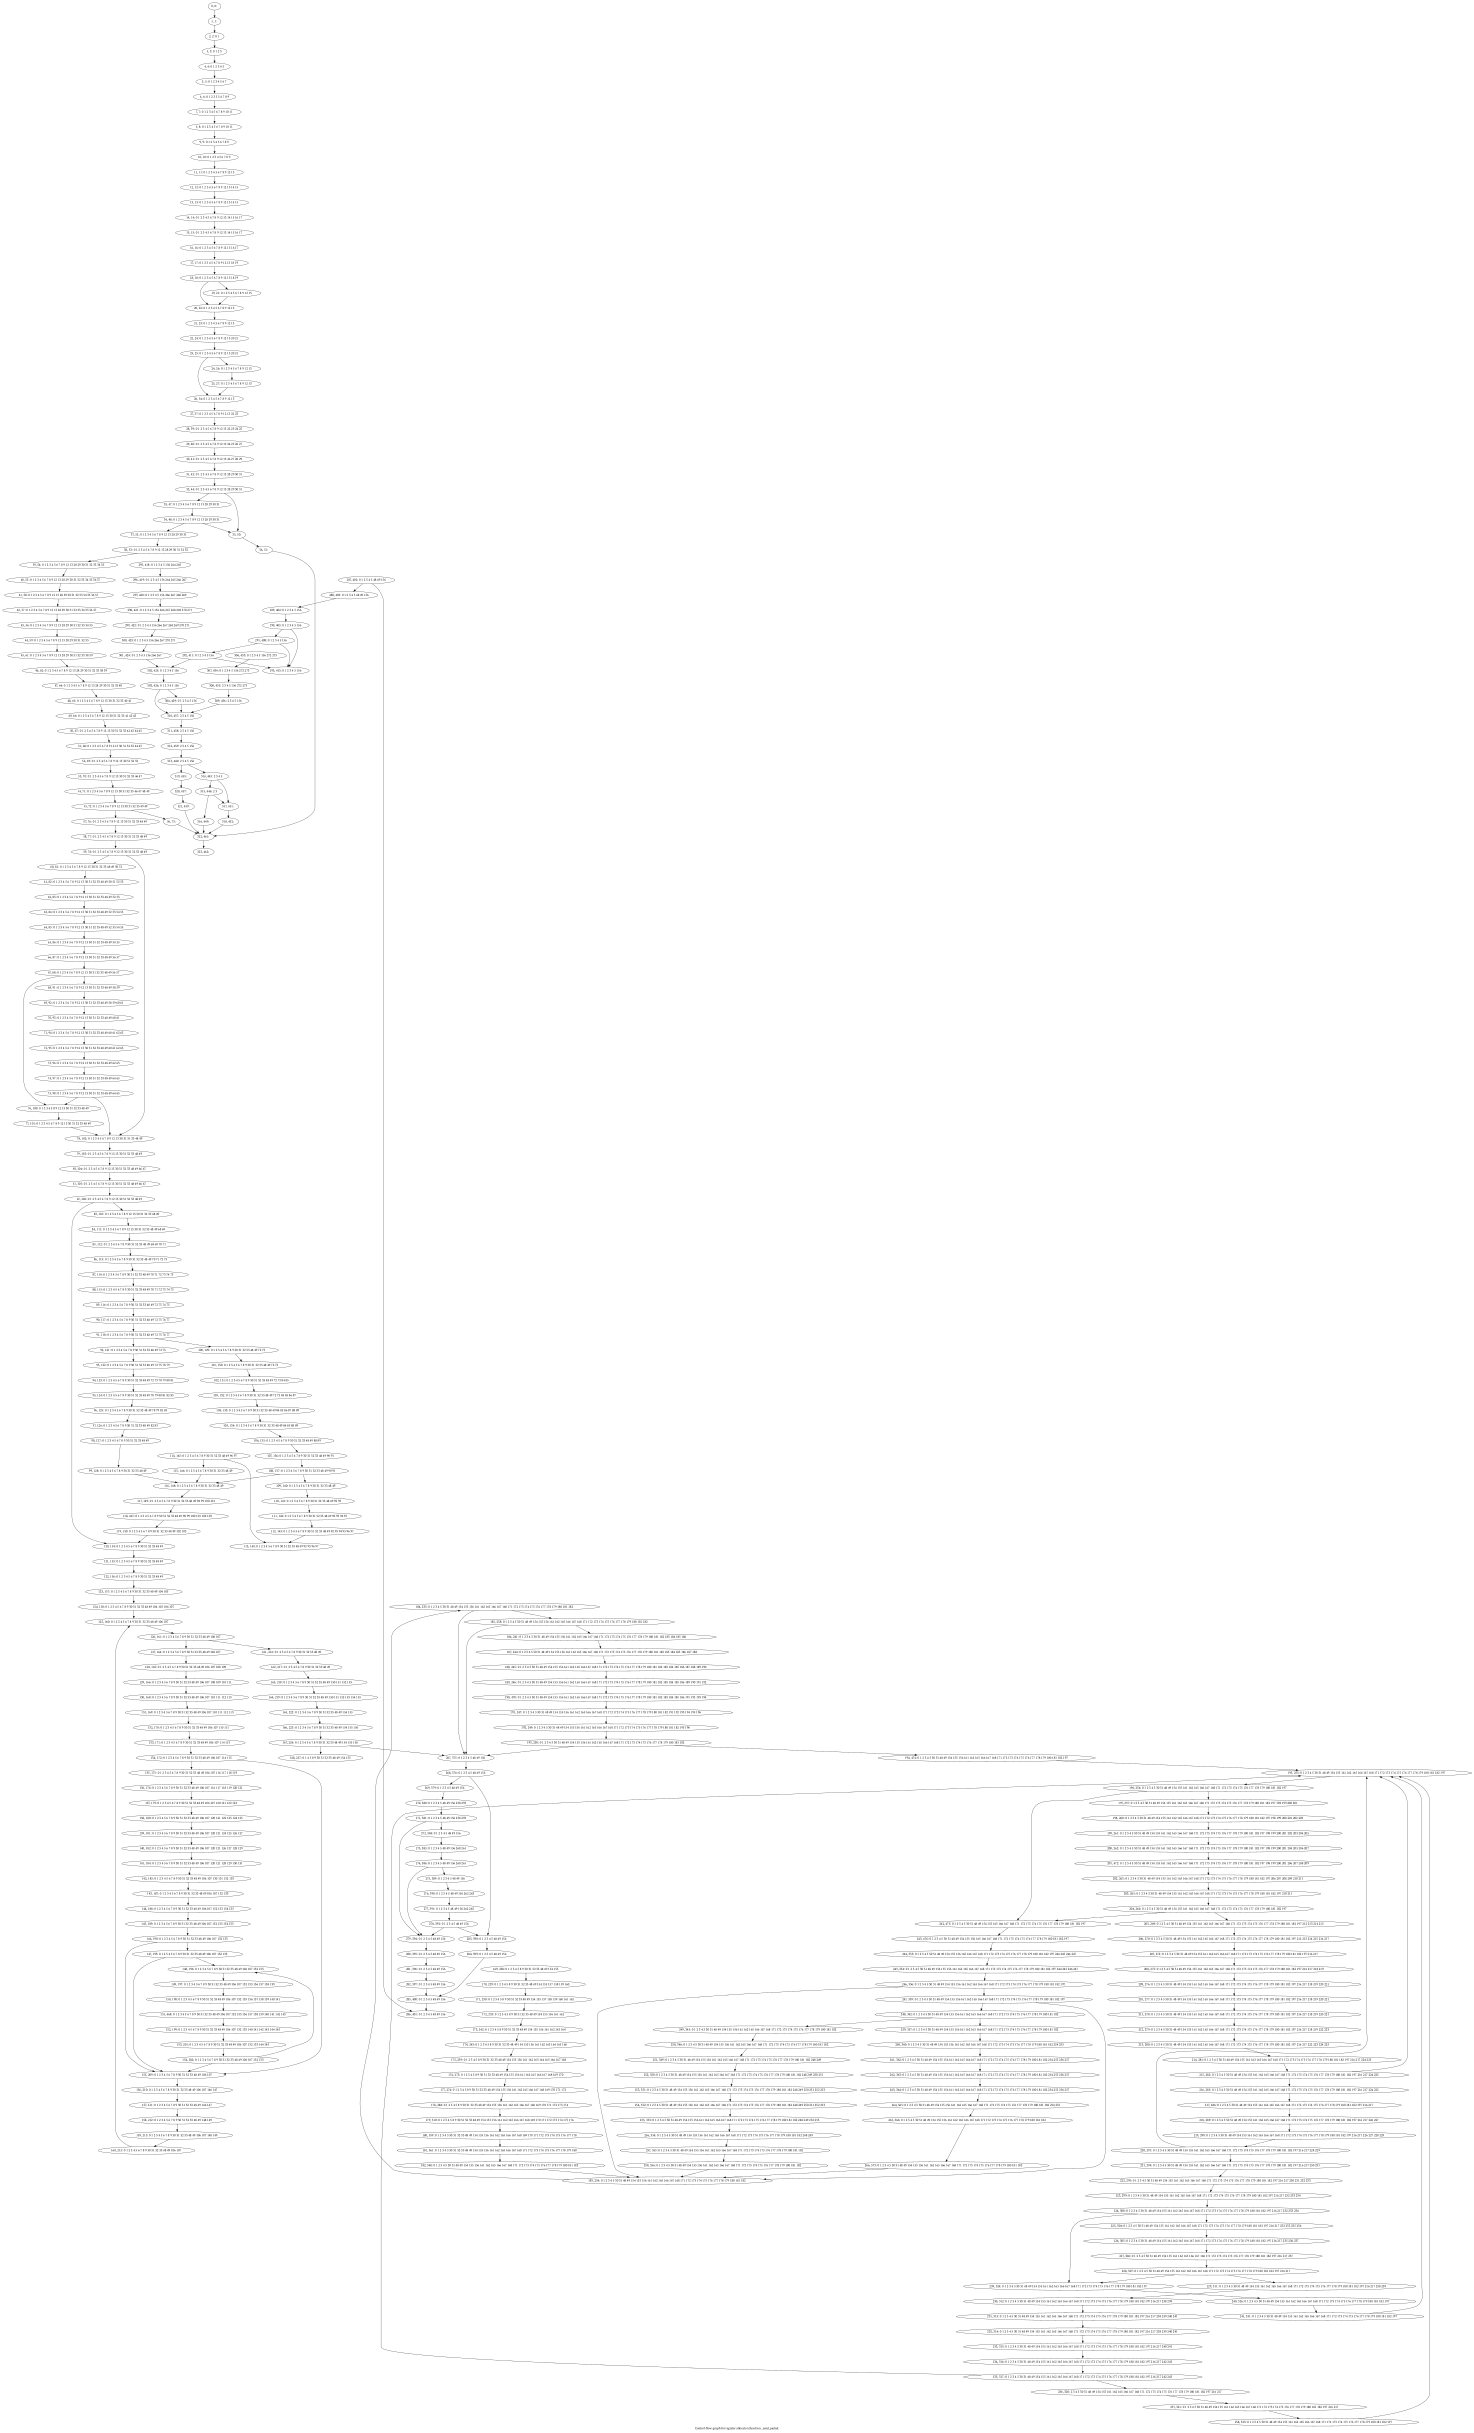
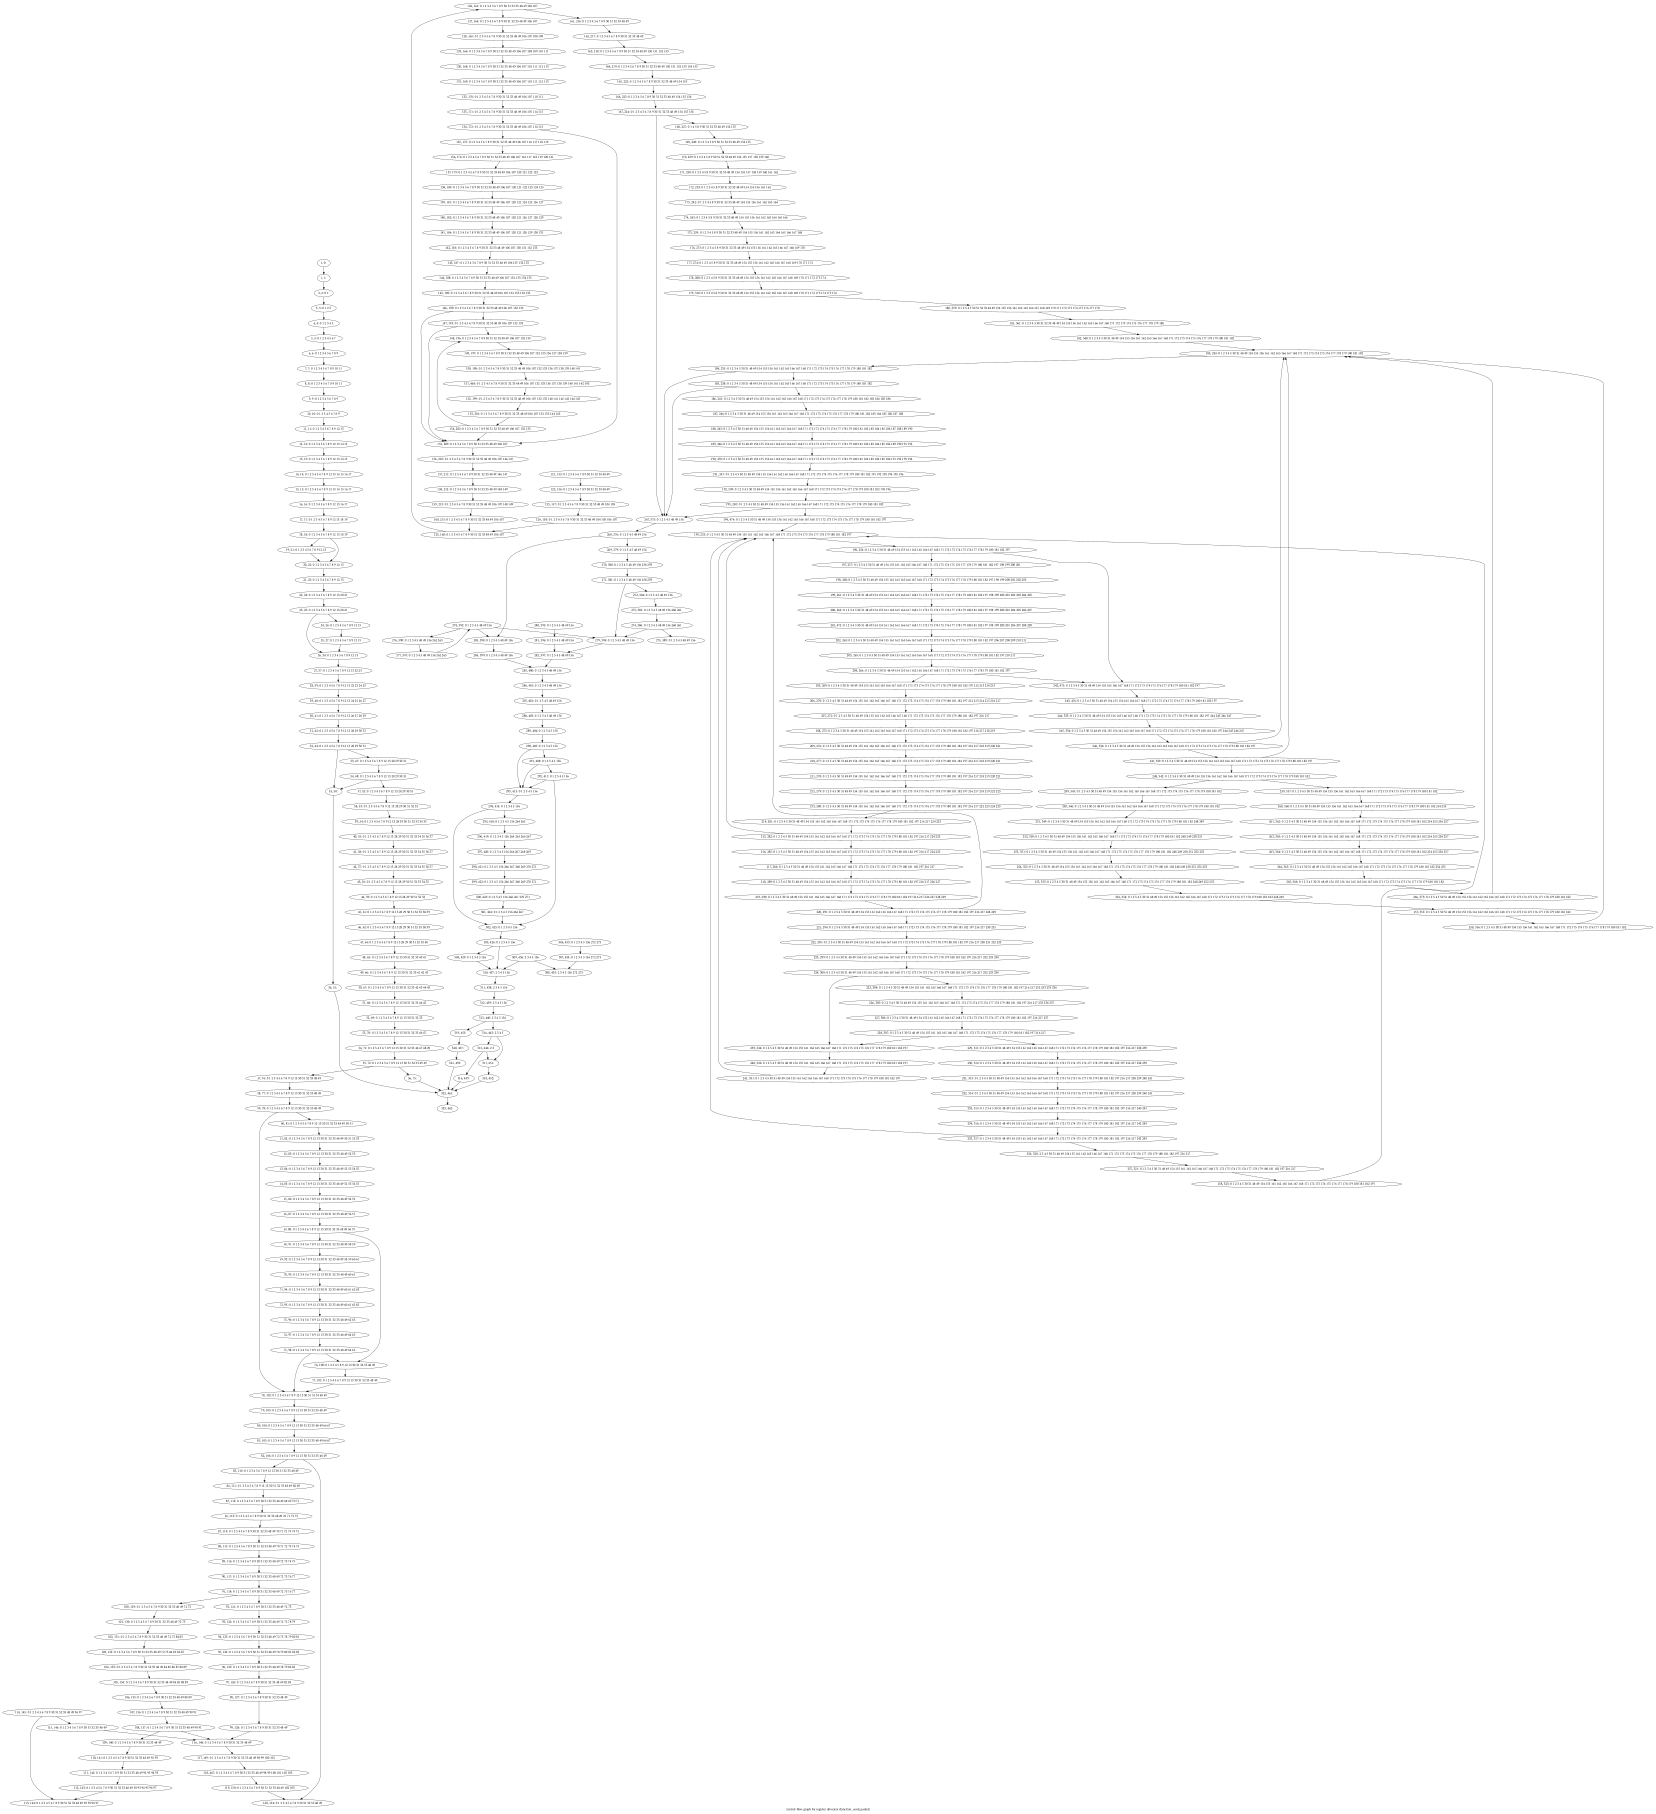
node "6, 6: 0 1 2 3 5 5 6 7 8 9": label "6, 6: 0 1 2 3 5 5 6 7 8 9" -> "6, 6: 0 1 2 3 4 5 6 7 8 9"
edge "168, 227: 0 1 4 5 8 9 30 31 32 33 48 49 154 155" -> "169, 228: 0 1 2 3 4 5 8 9 30 31 32 33 48 49 154 155": added
edge "308, 435: 2 3 4 5 156 272 273" -> "309, 436: 2 3 4 5 156": reversed
node "294, 414: 0 1 2 3 4 5 156": added
edge "287, 402: 0 1 2 3 4 5 48 49 156" -> "286, 401: 0 1 2 3 4 5 48 49 156": reversed
edge "120, 154: 0 1 2 3 4 5 6 7 8 9 30 31 32 33 48 49" -> "121, 155: 0 1 2 3 4 5 6 7 8 9 30 31 32 33 48 49": removed
edge "275, 389: 0 1 2 3 4 5 48 49 156" -> "276, 390: 0 1 2 3 4 5 48 49 156 262 263": now "278, 392: 0 1 2 3 4 5 48 49 156" -> "276, 390: 0 1 2 3 4 5 48 49 156 262 263"
edge "279, 394: 0 1 2 3 4 5 48 49 156" -> "280, 395: 0 1 2 3 4 5 48 49 156": now "279, 394: 0 1 2 3 4 5 48 49 156" -> "282, 397: 0 1 2 3 4 5 48 49 156"
